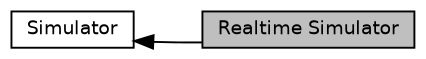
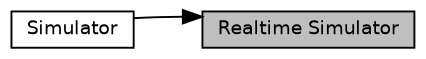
edge "Realtime Simulator" -> "Simulator": reversed
